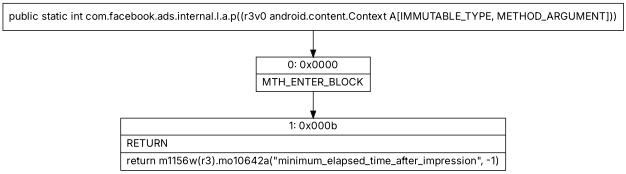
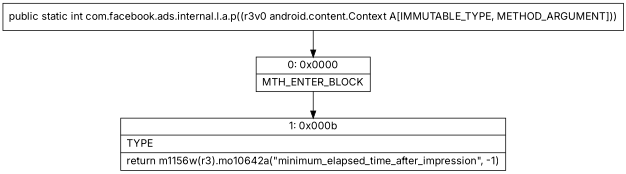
node "1: 0x000b": text "RETURN" -> "TYPE"
